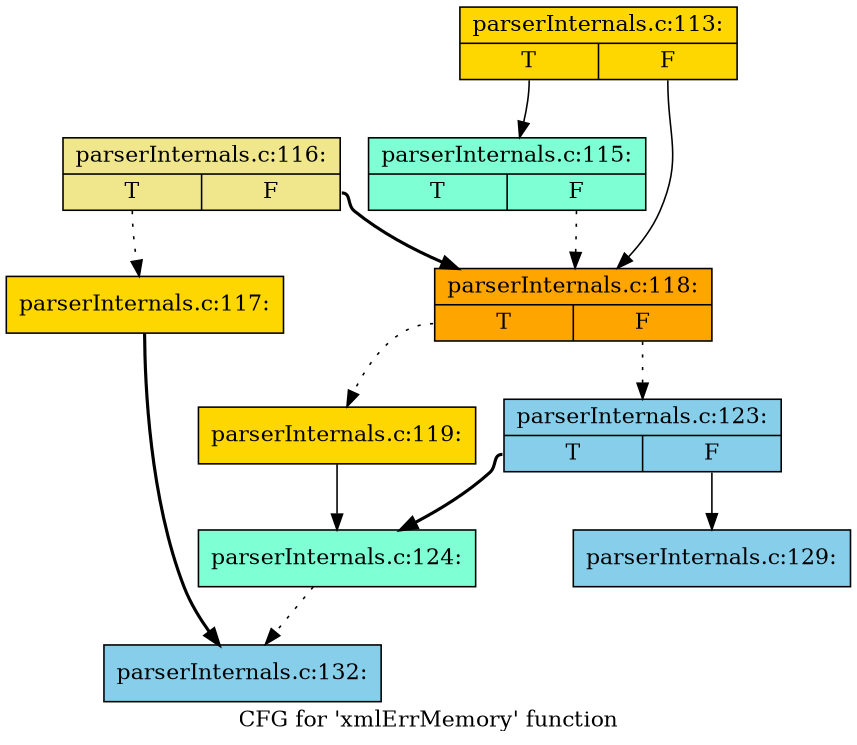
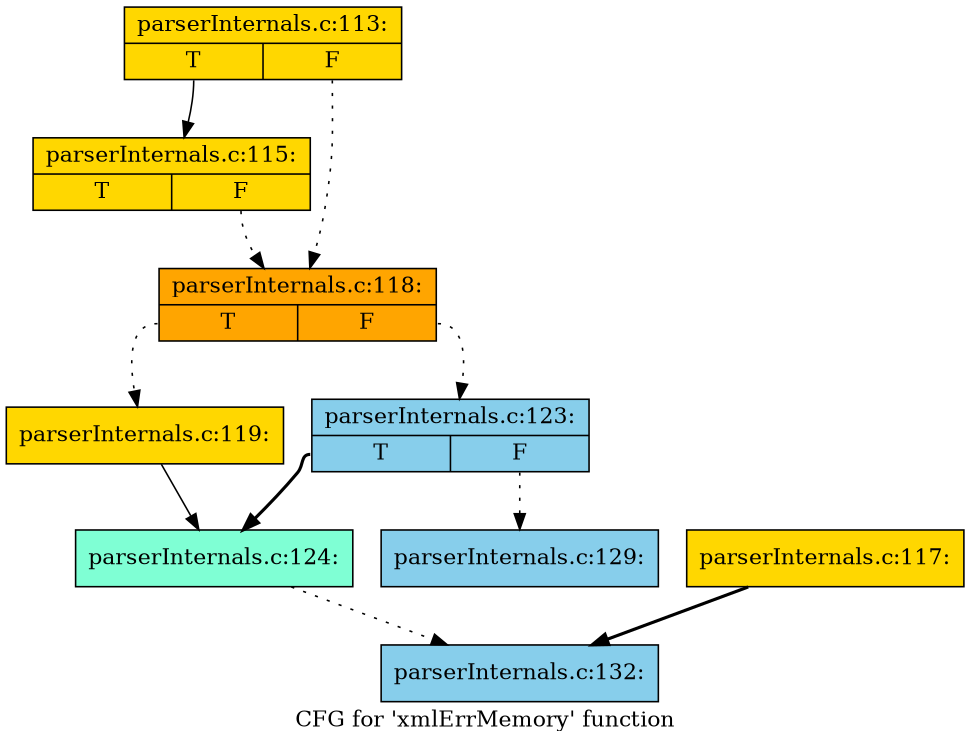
node "parserInternals.c:116:": removed
node "parserInternals.c:115:": fillcolor aquamarine -> gold
edge "parserInternals.c:113:" -> "parserInternals.c:118:": style solid -> dotted
edge "parserInternals.c:123:" -> "parserInternals.c:129:": style solid -> dotted
